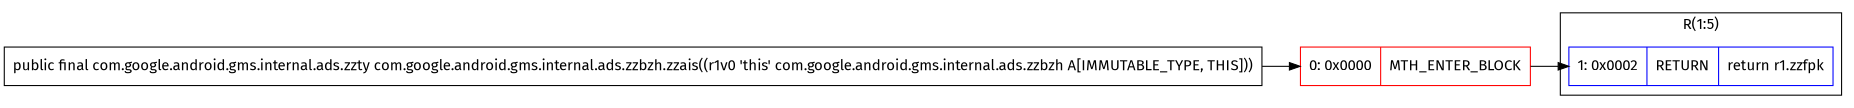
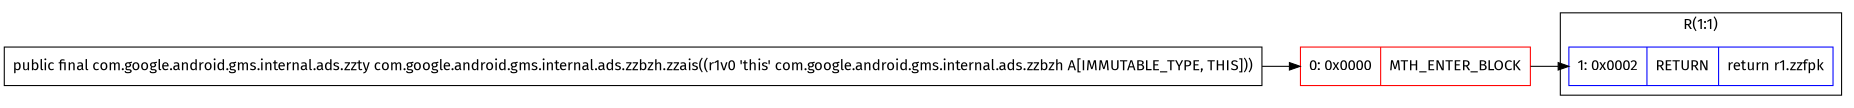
cluster "R(1:5)": label "R(1:5)" -> "R(1:1)"
